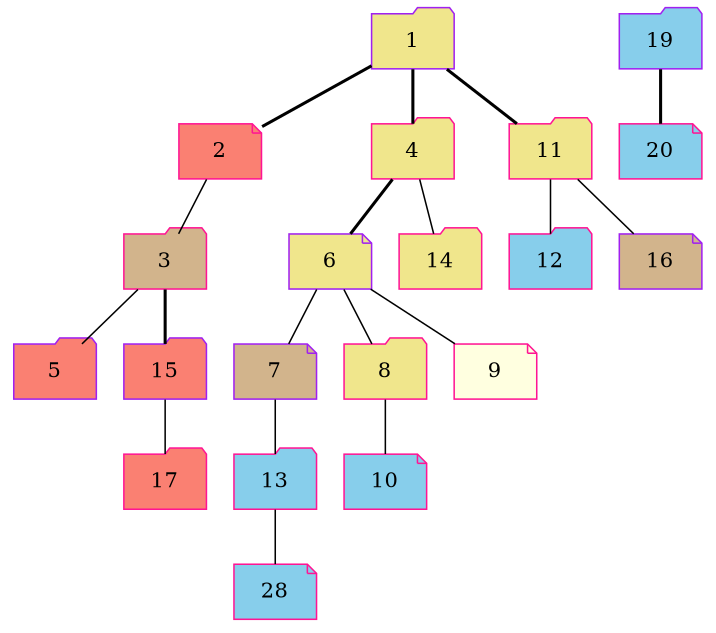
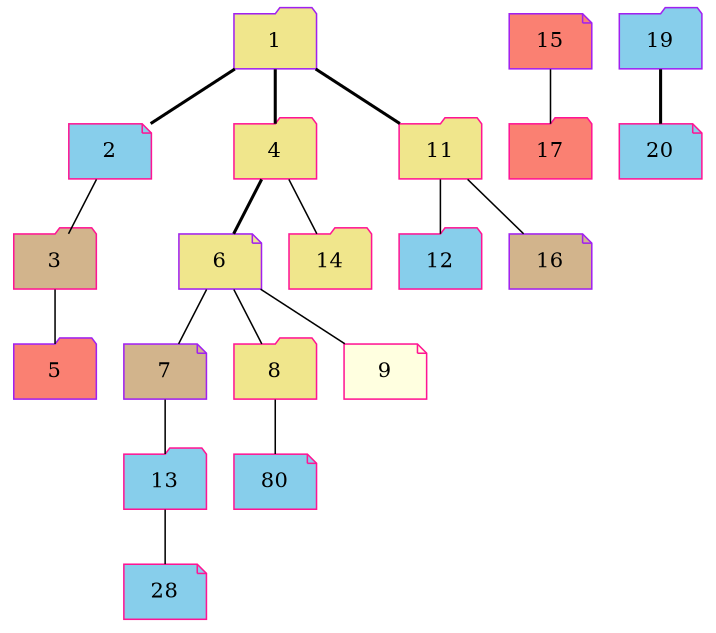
node "2": fillcolor salmon -> skyblue
edge "3" -- "15": removed
node "15": shape folder -> note
node "10": label "10" -> "80"
